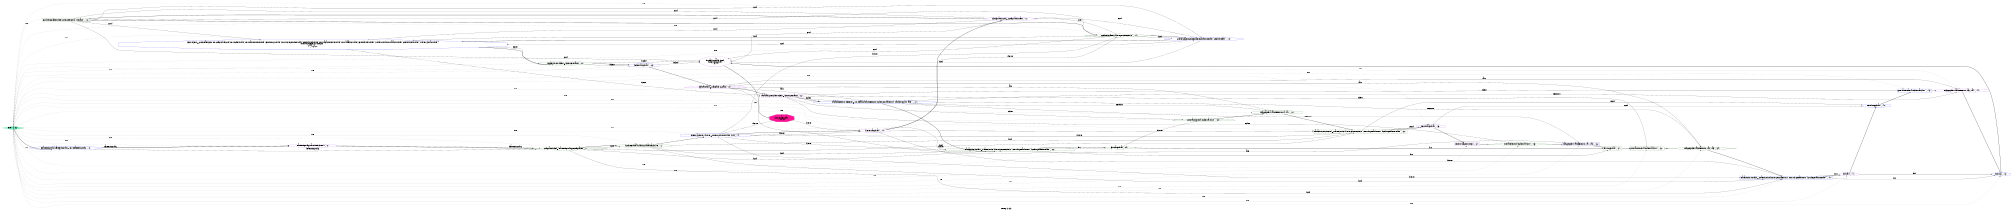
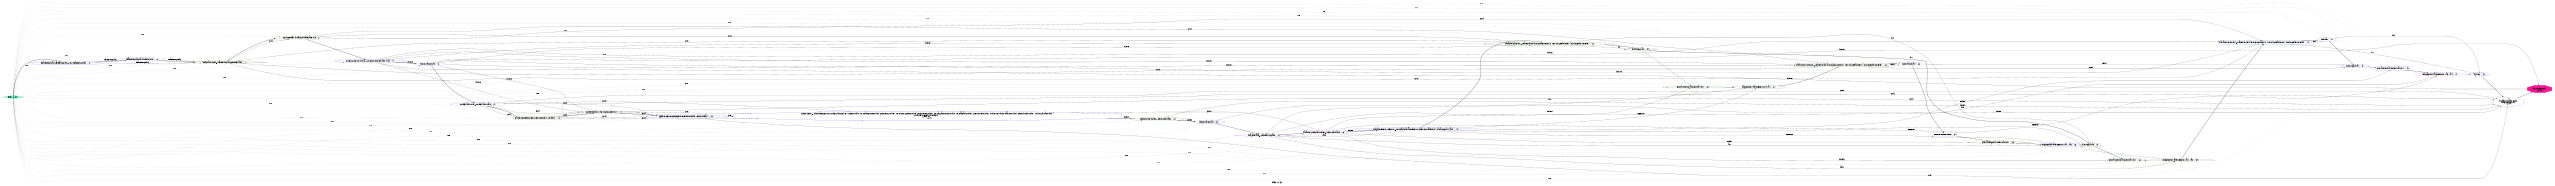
edge "{ zkServer.setBoolean(); } <50...52>" -> "zkServer.startAndWait(); <10>": reversed
edge "Enter <3...53>" -> "first.stopAndWait(); <37>": added, label "true"
